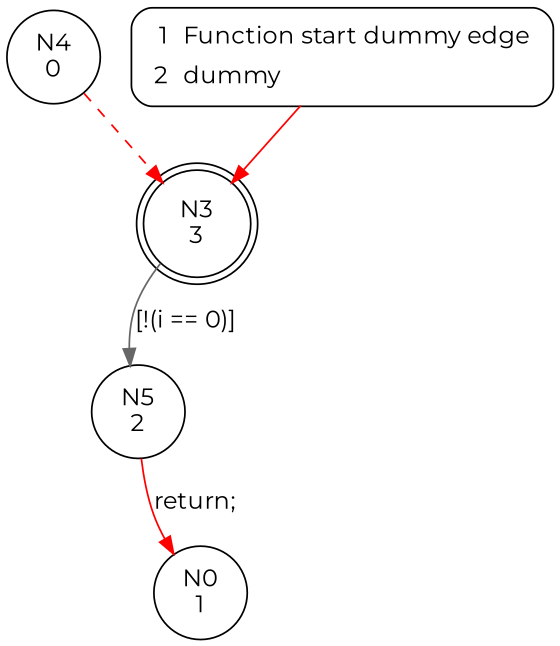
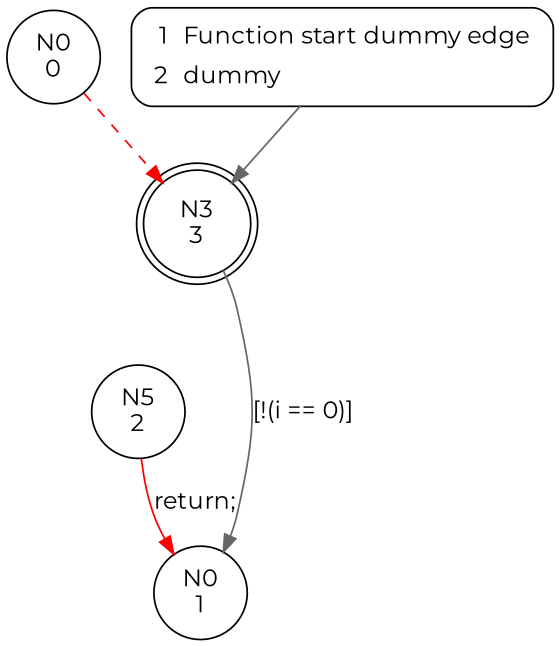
node "N4 0": label "N4 0" -> "N0 0"
edge "1" -> "N3 3": color red -> gray40
edge "N3 3" -> "N5 2": now "N3 3" -> "N0 1"
